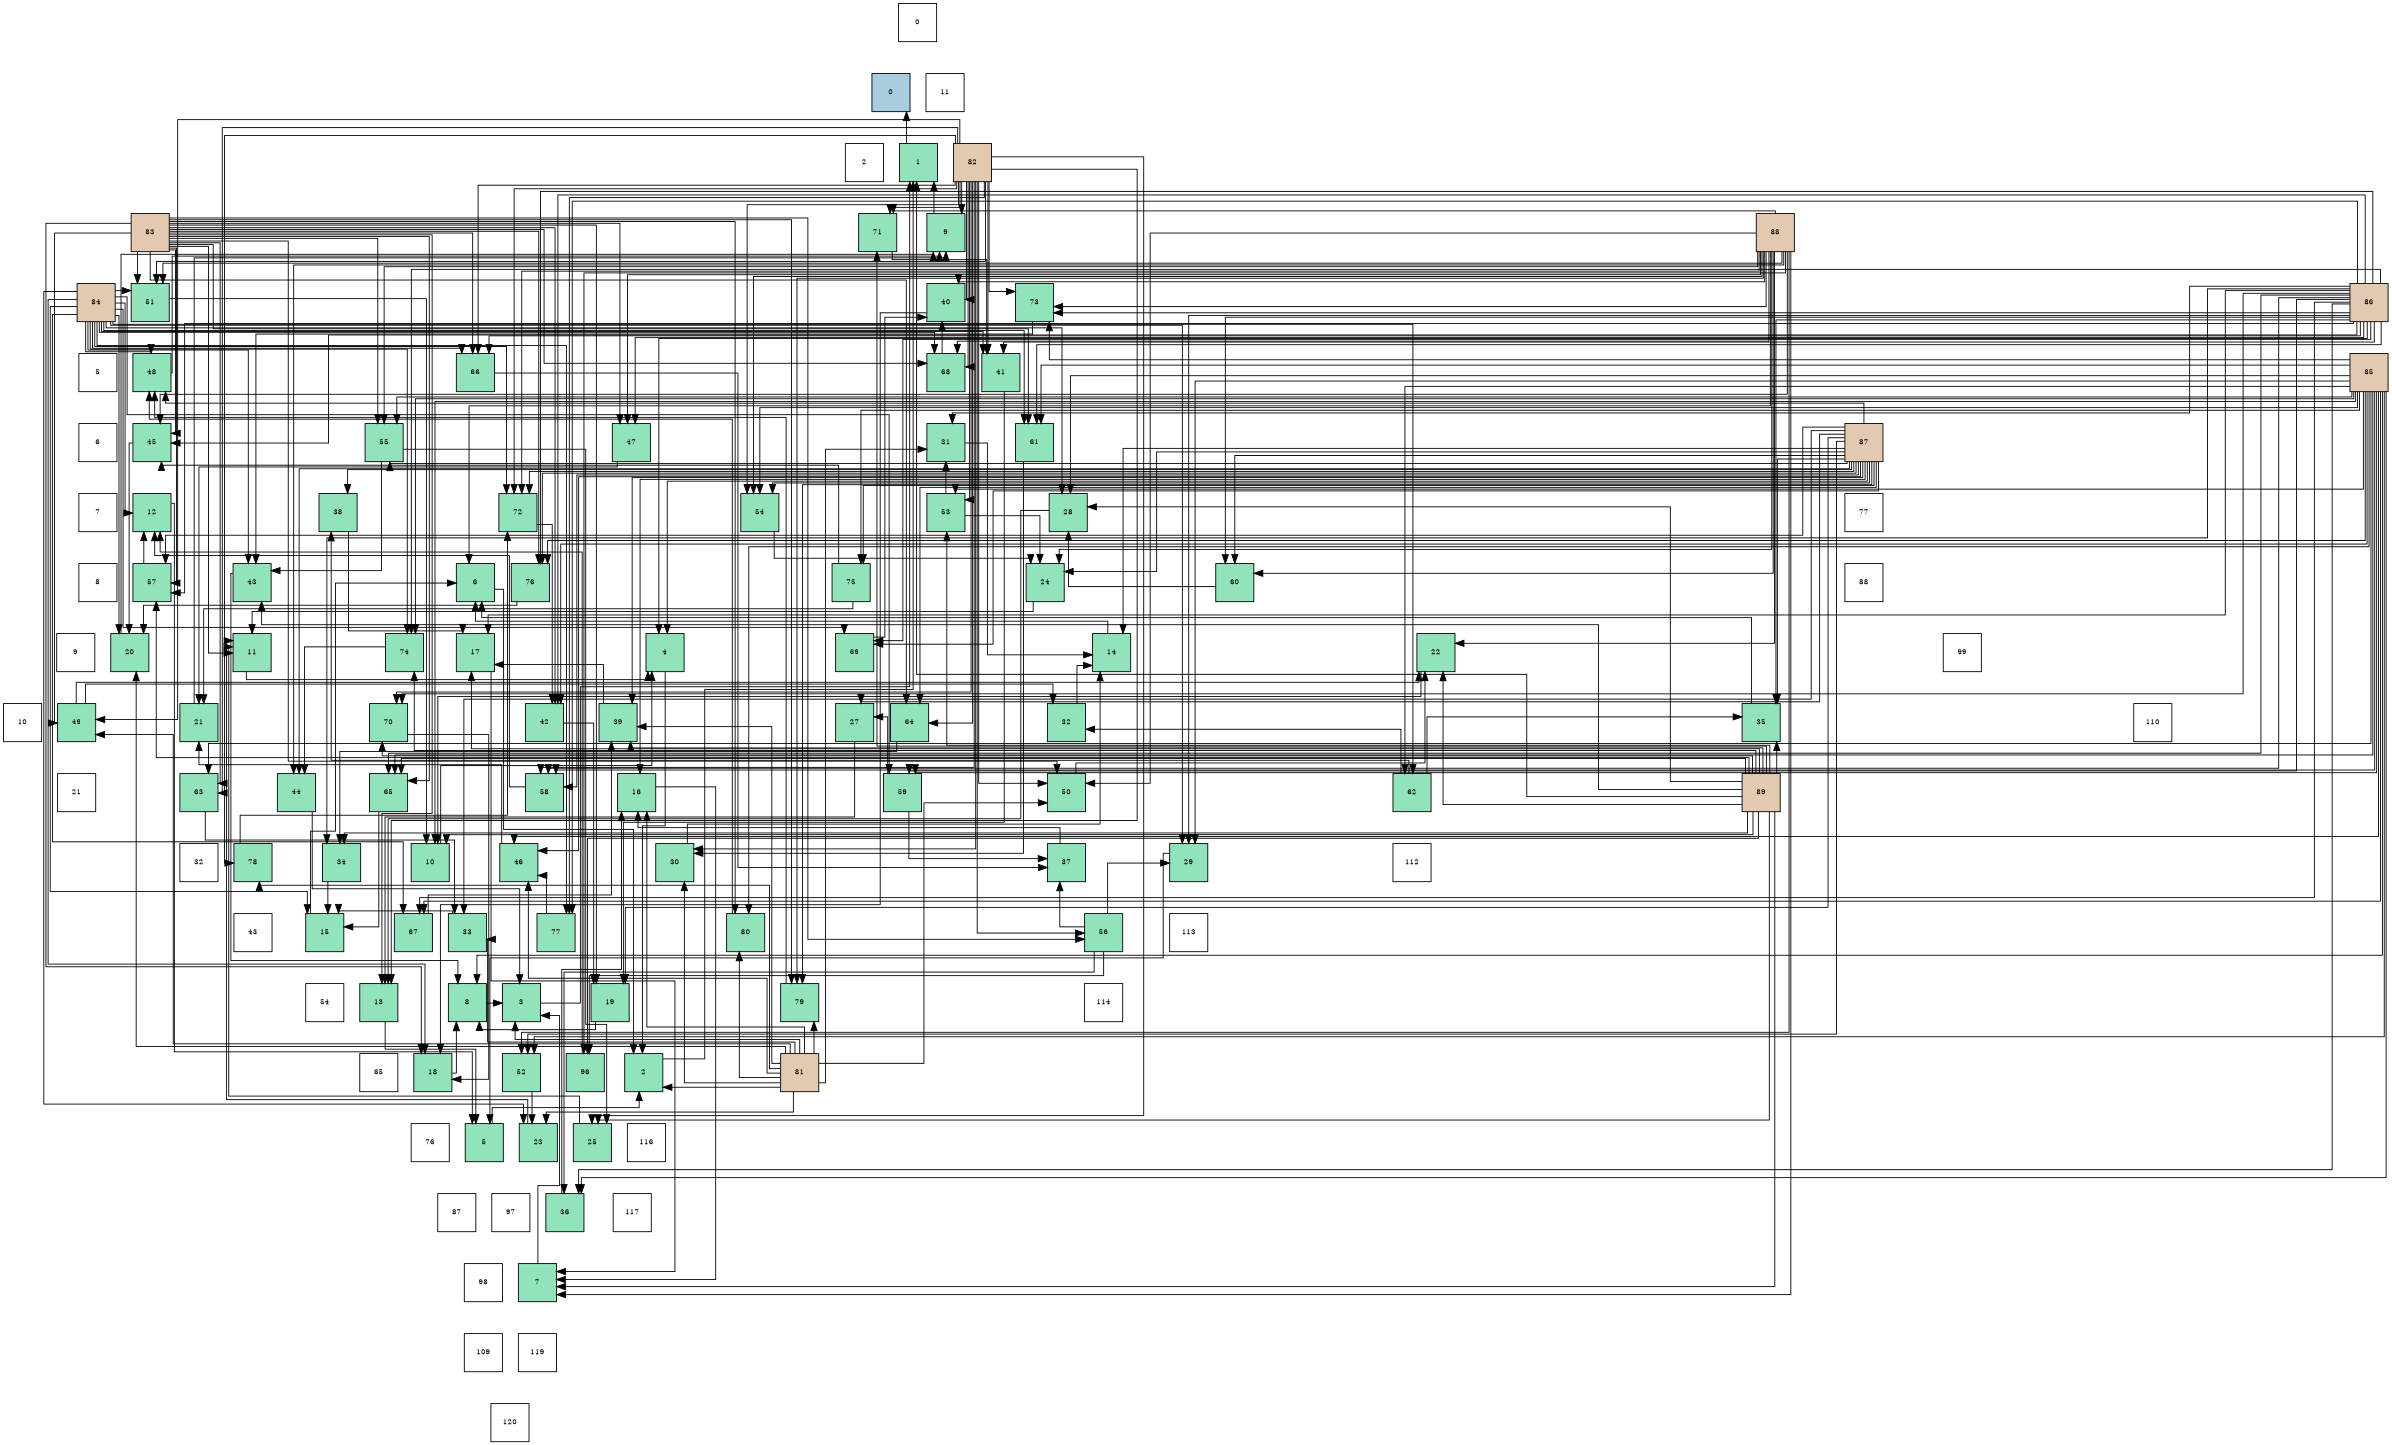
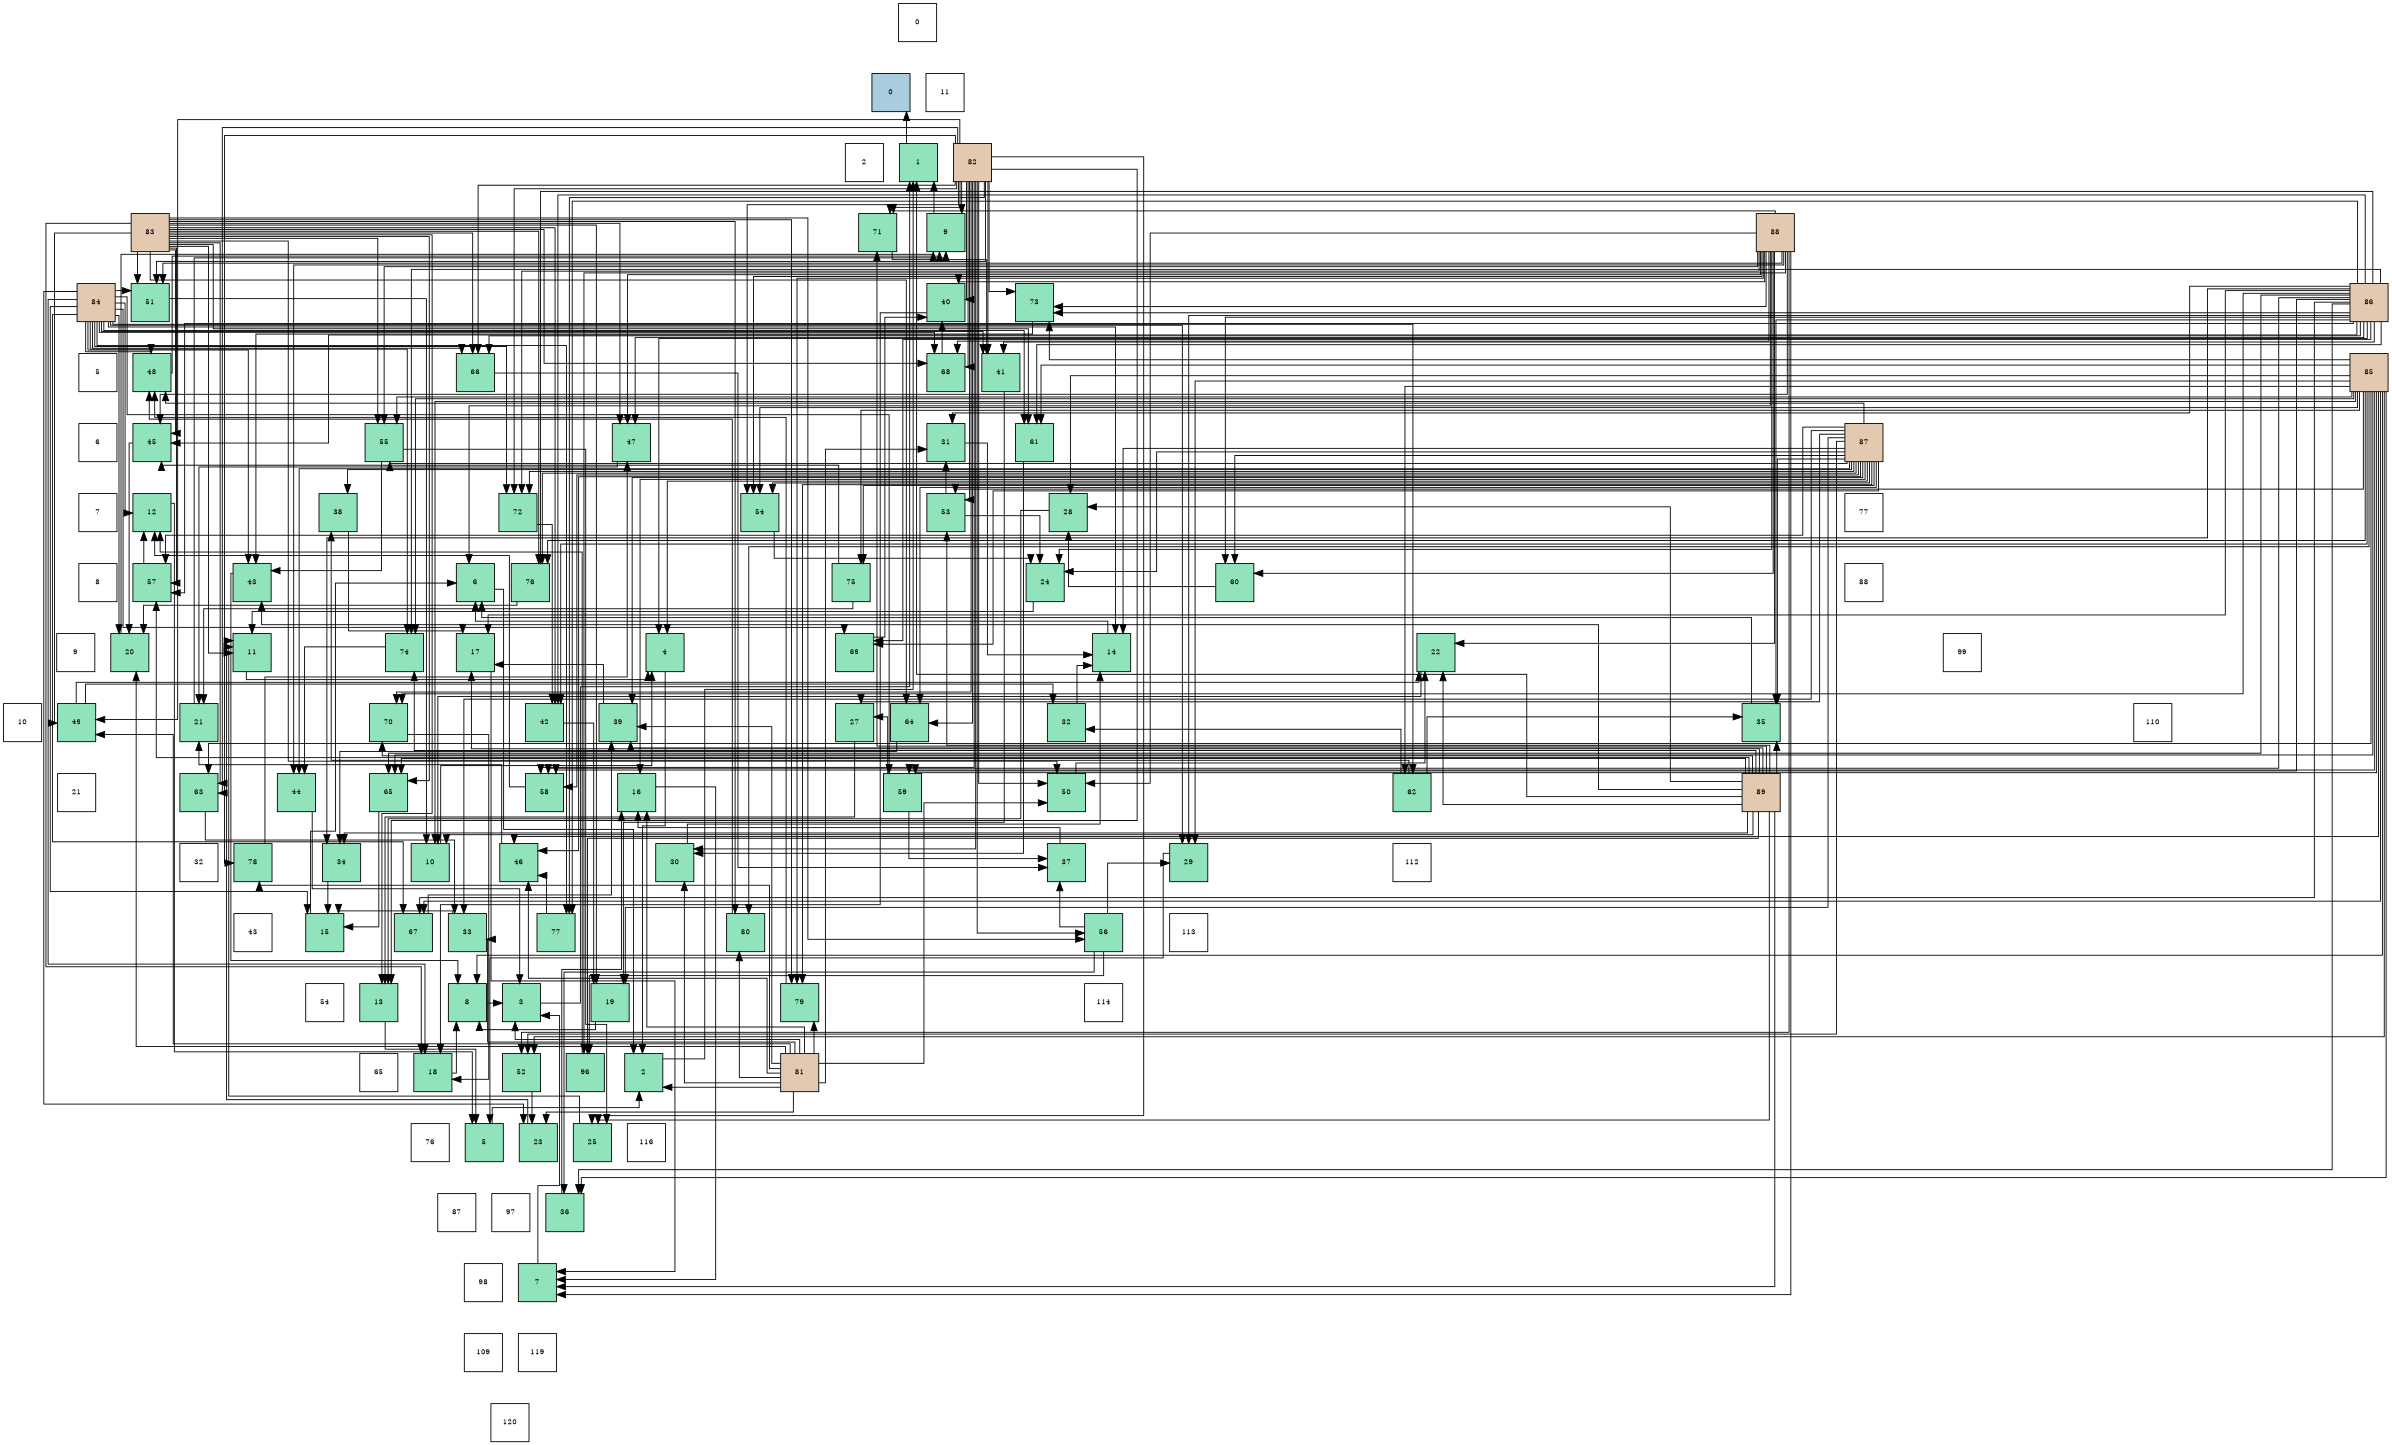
edge "84" -> "28": now "84" -> "14"
edge "78" -> "72": now "78" -> "47"
node "117": removed
